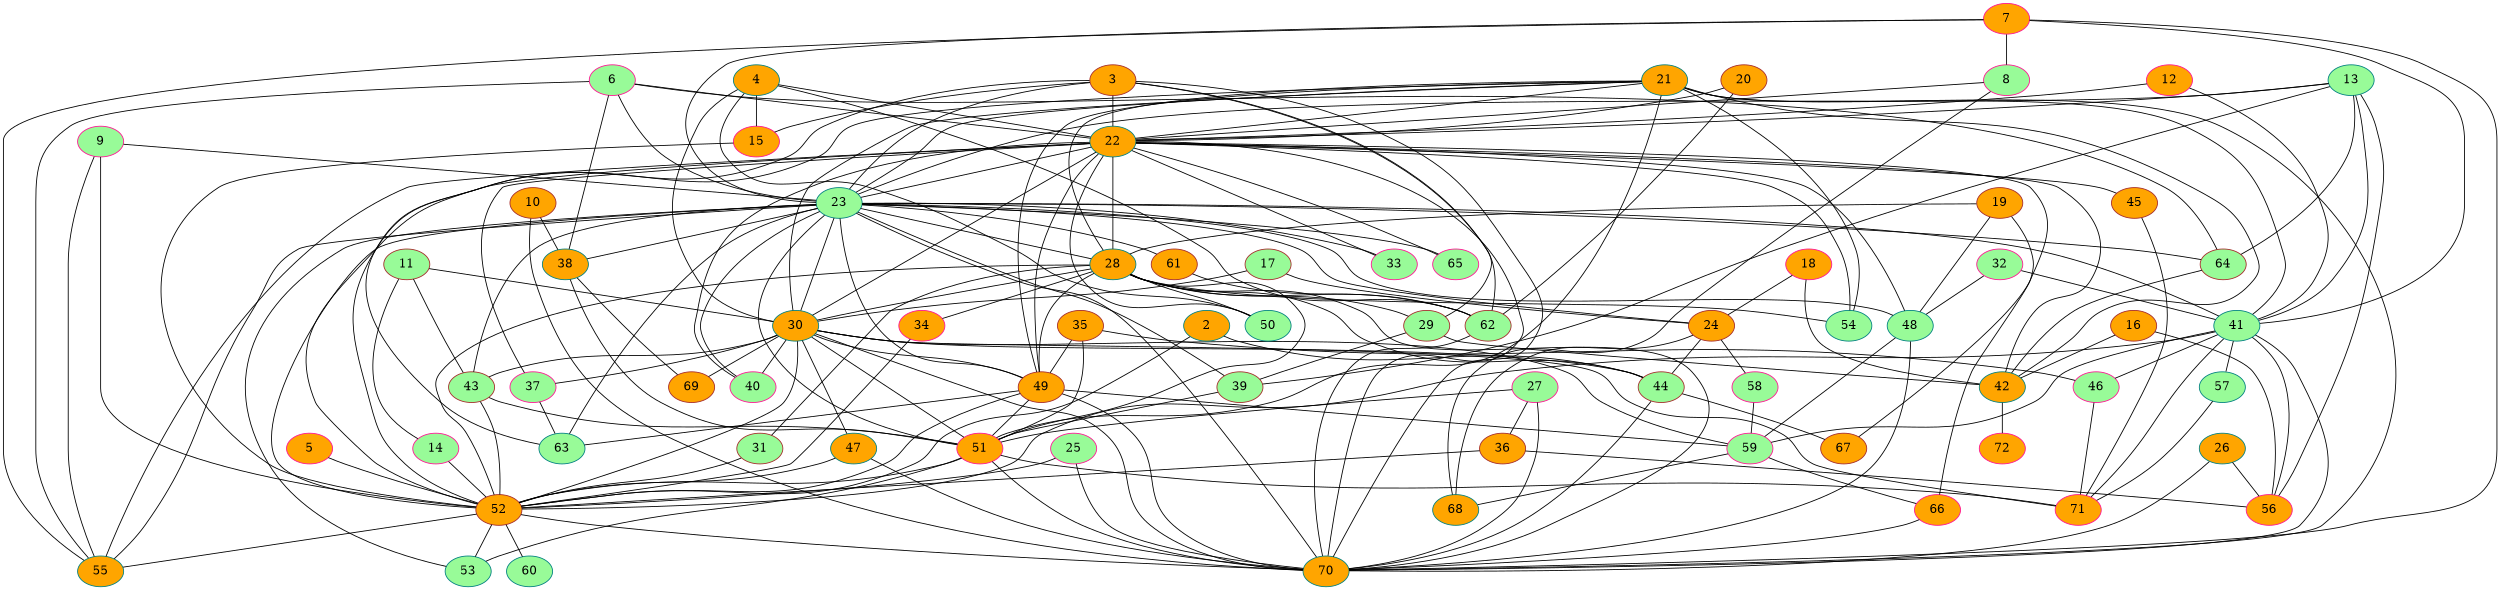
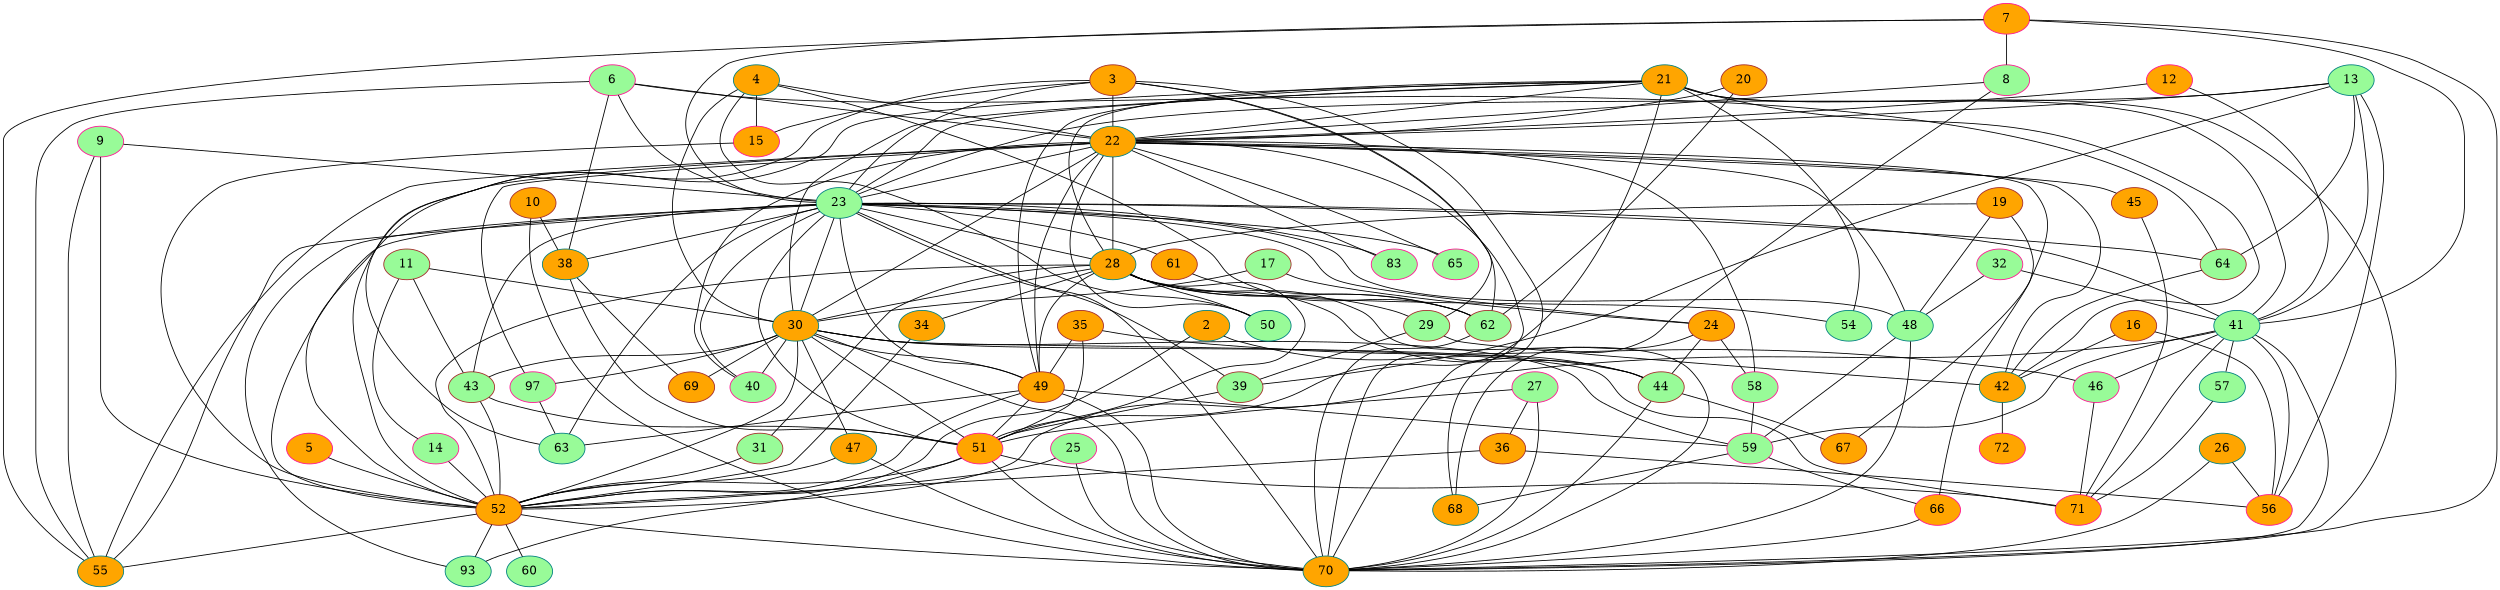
edge "22" -- "54": now "22" -- "58"
node "33": label "33" -> "83"
node "18": removed
node "34": color deeppink -> teal
node "37": label "37" -> "97"
node "53": label "53" -> "93"
